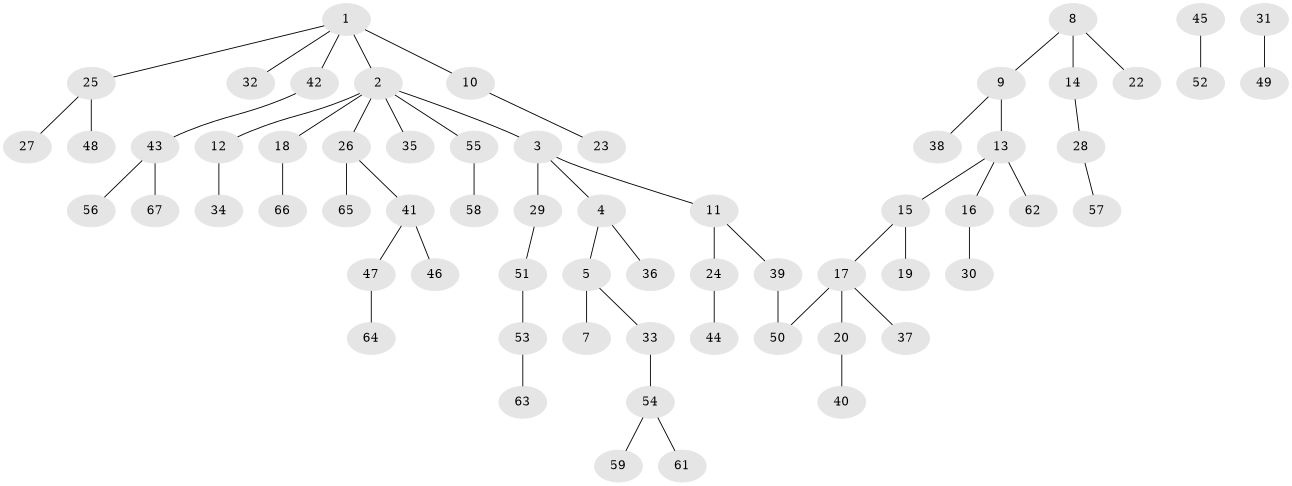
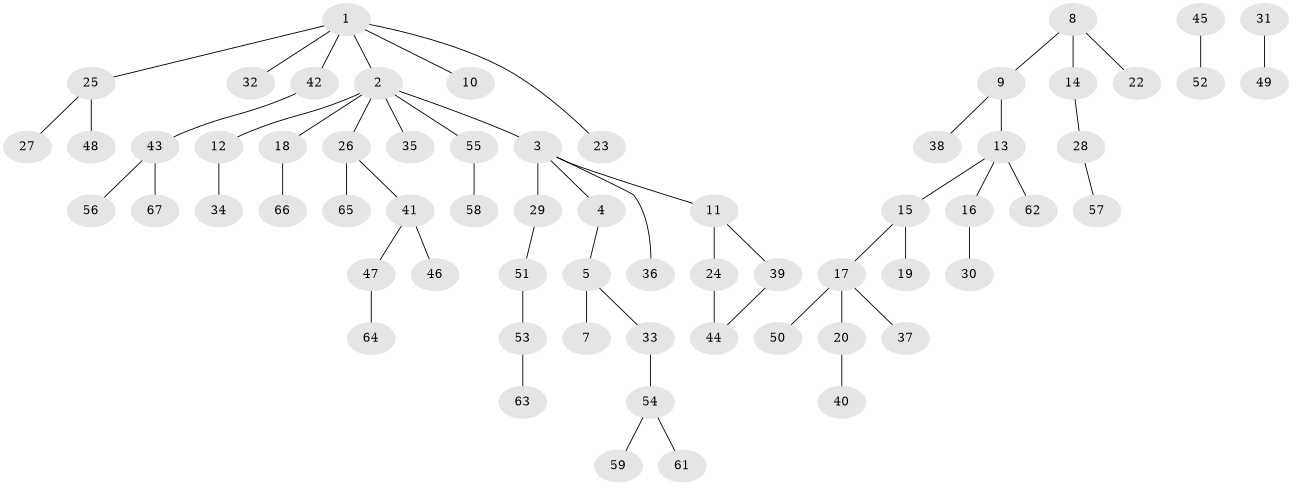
edge "10" -- "23": now "1" -- "23"
edge "4" -- "36": now "3" -- "36"
edge "39" -- "50": now "39" -- "44"
